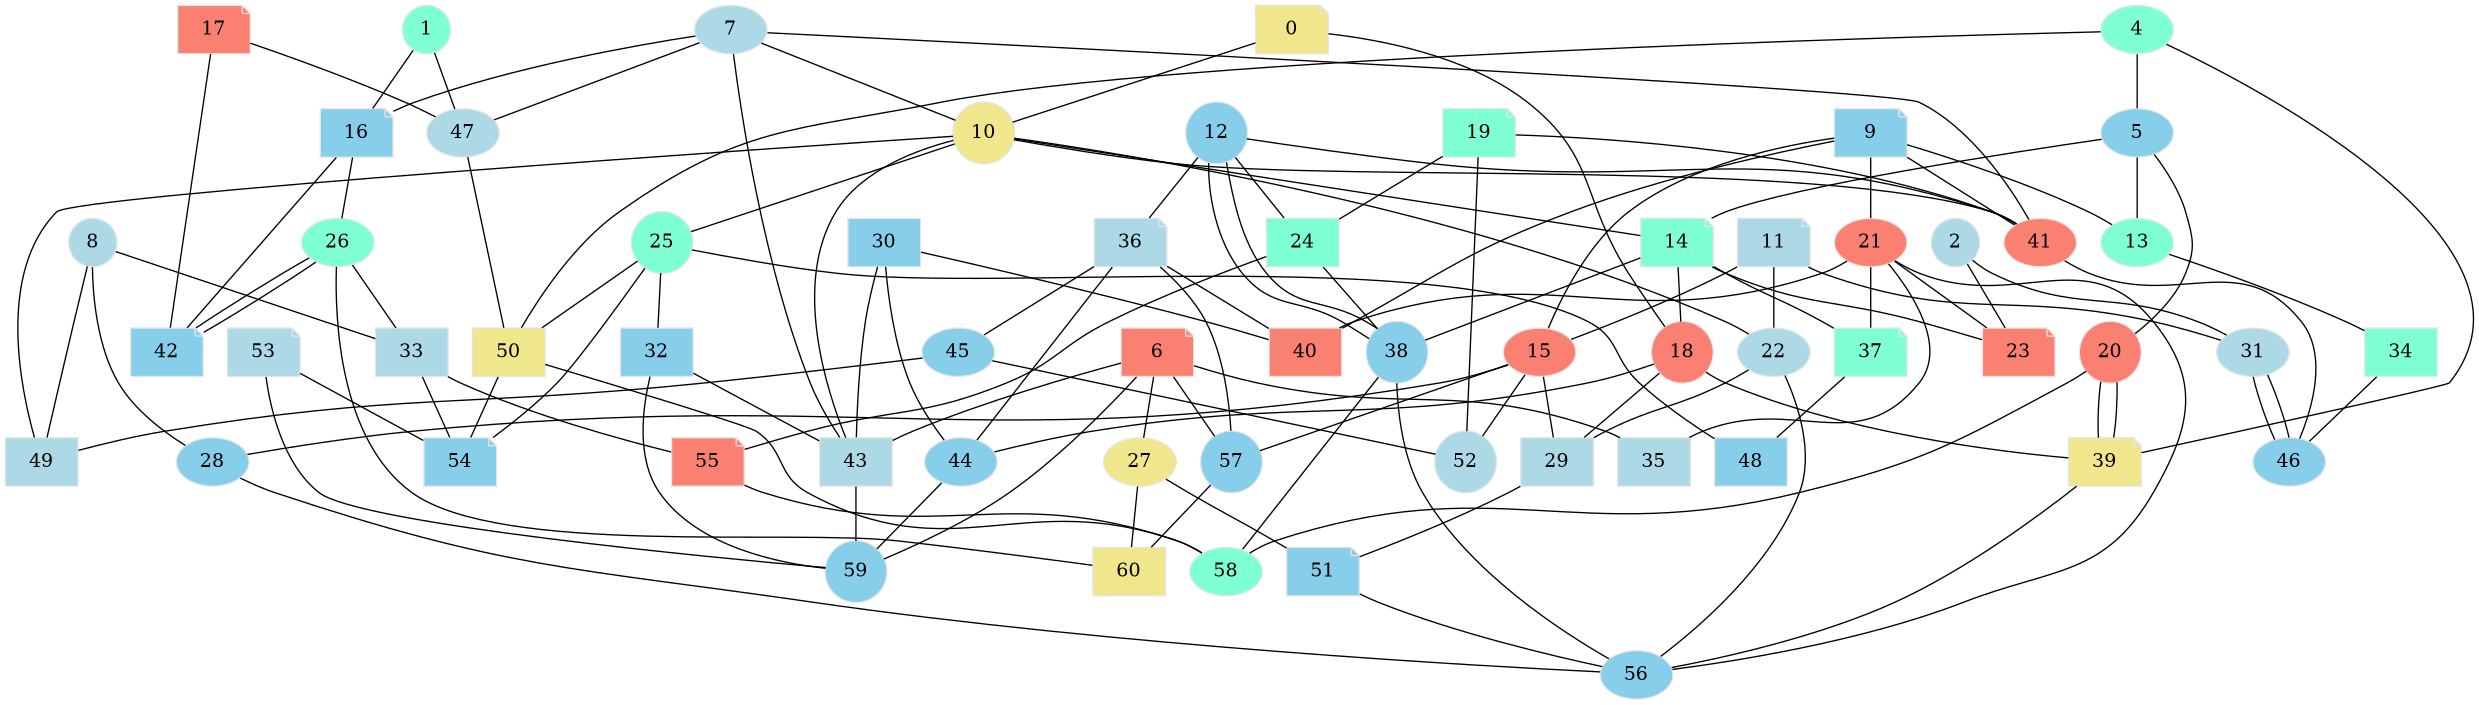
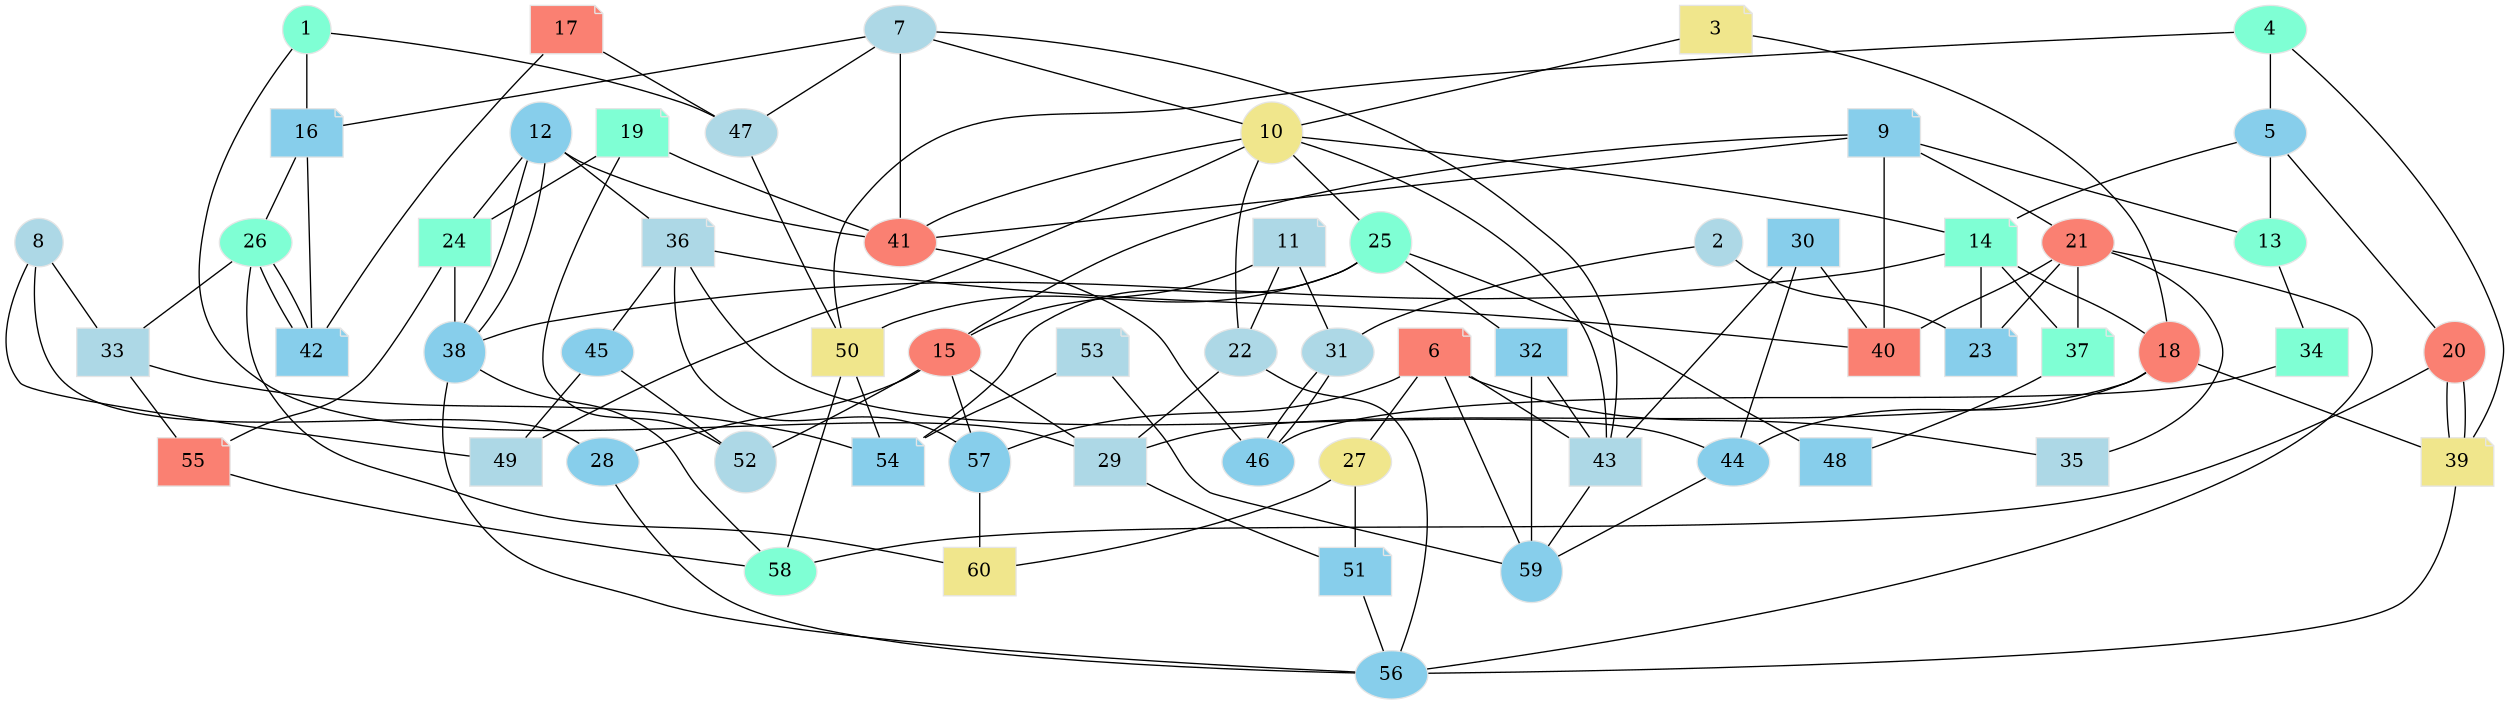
node "0": label "0" -> "3"
node "23": fillcolor salmon -> skyblue
edge "1" -- "29": added
